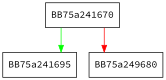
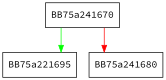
node "BB75a241695": label "BB75a241695" -> "BB75a221695"
node "BB75a249680": label "BB75a249680" -> "BB75a241680"
